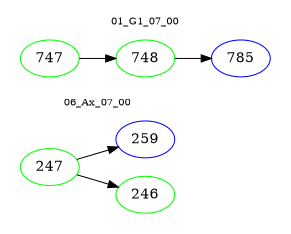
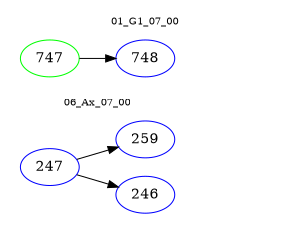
node "748": color green -> blue
node "785": removed
node "247": color green -> blue
node "246": color green -> blue
